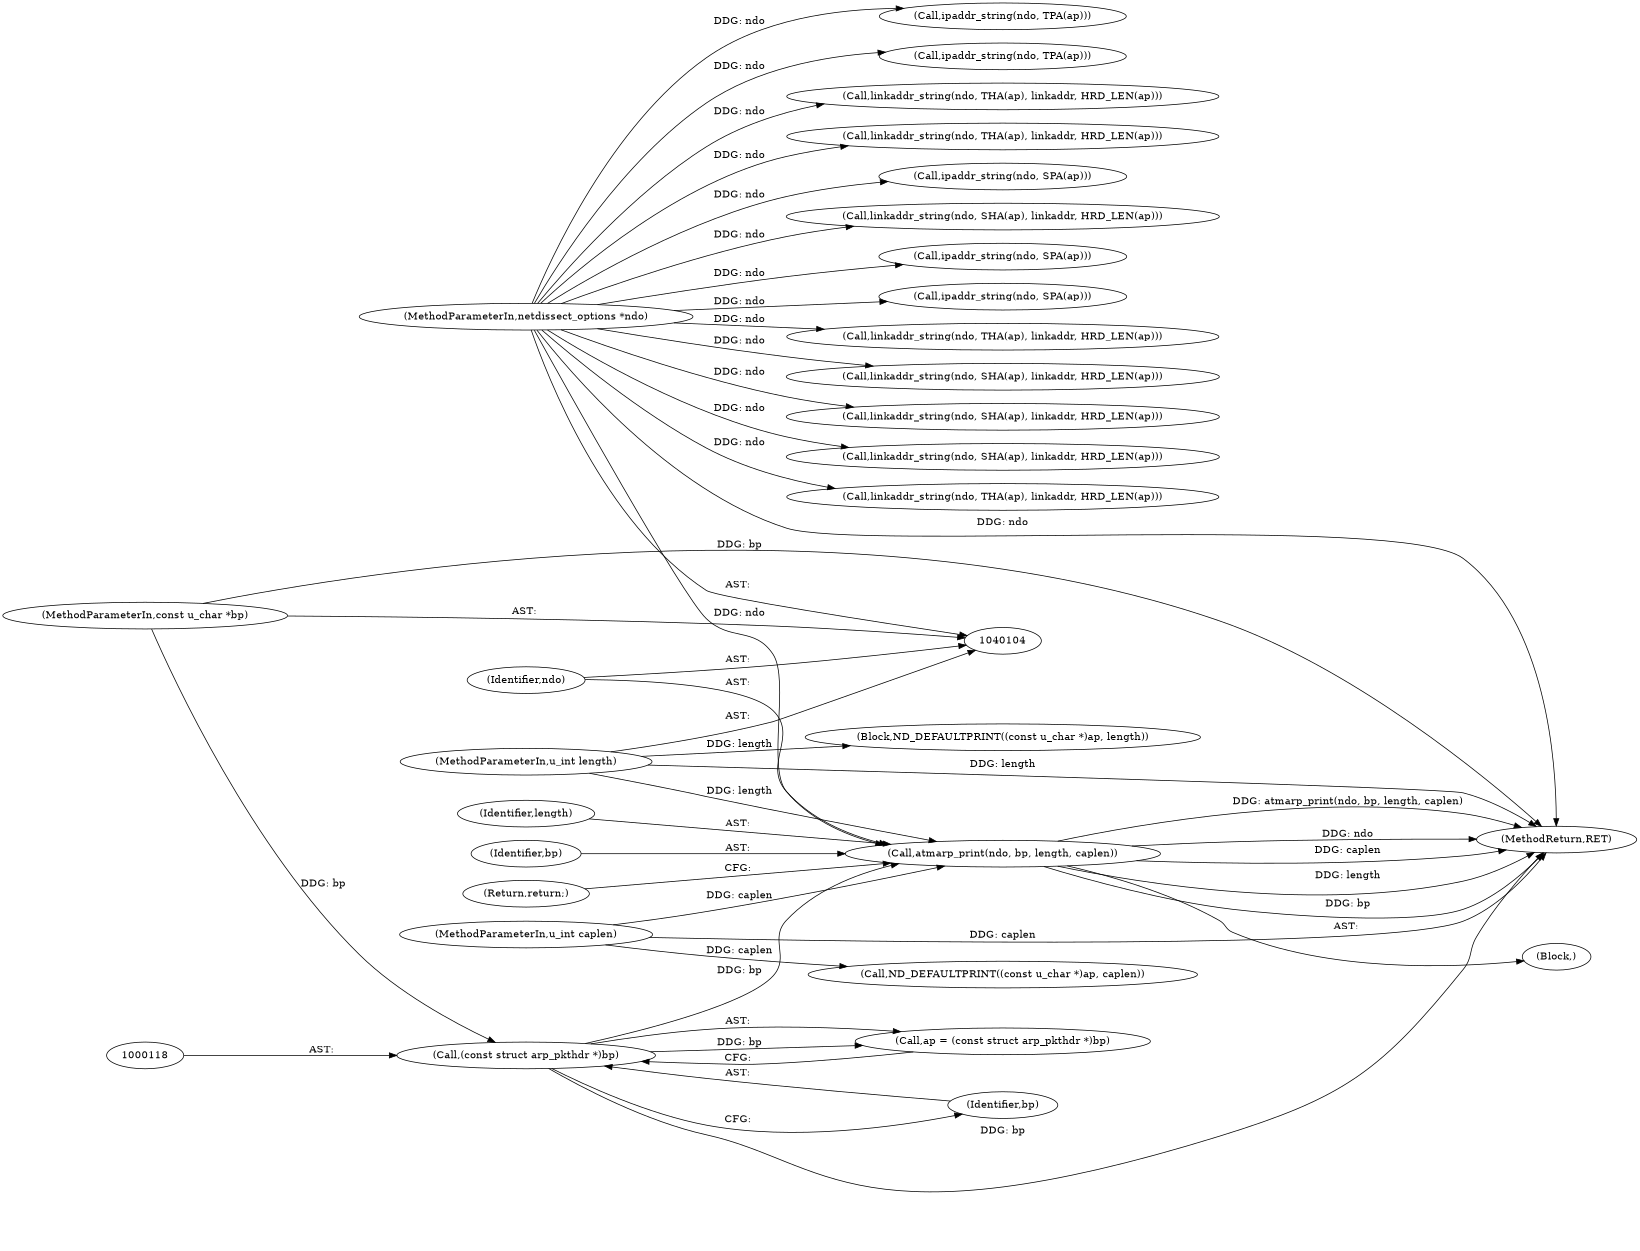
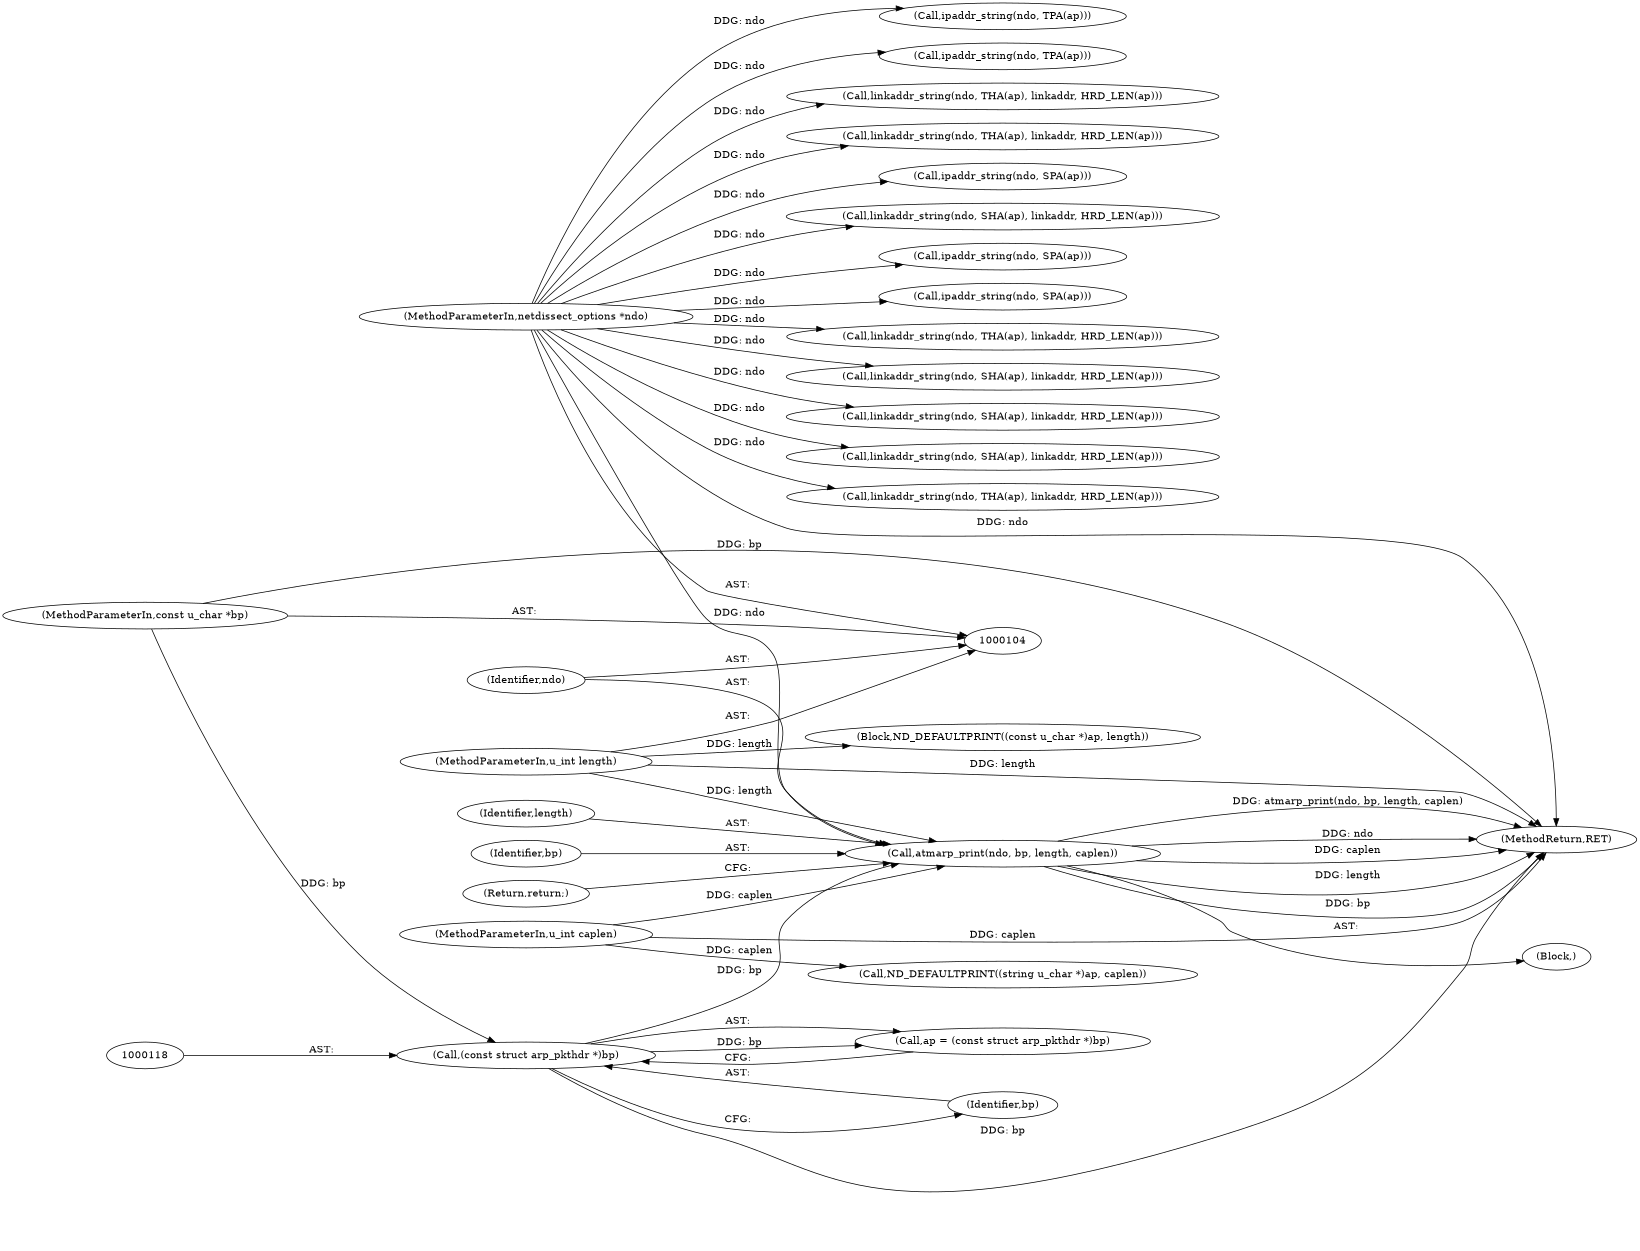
node "1040104": label "1040104" -> "1000104"
node "(Call,ND_DEFAULTPRINT((const u_char *)ap, caplen))": label "(Call,ND_DEFAULTPRINT((const u_char *)ap, caplen))" -> "(Call,ND_DEFAULTPRINT((string u_char *)ap, caplen))"
